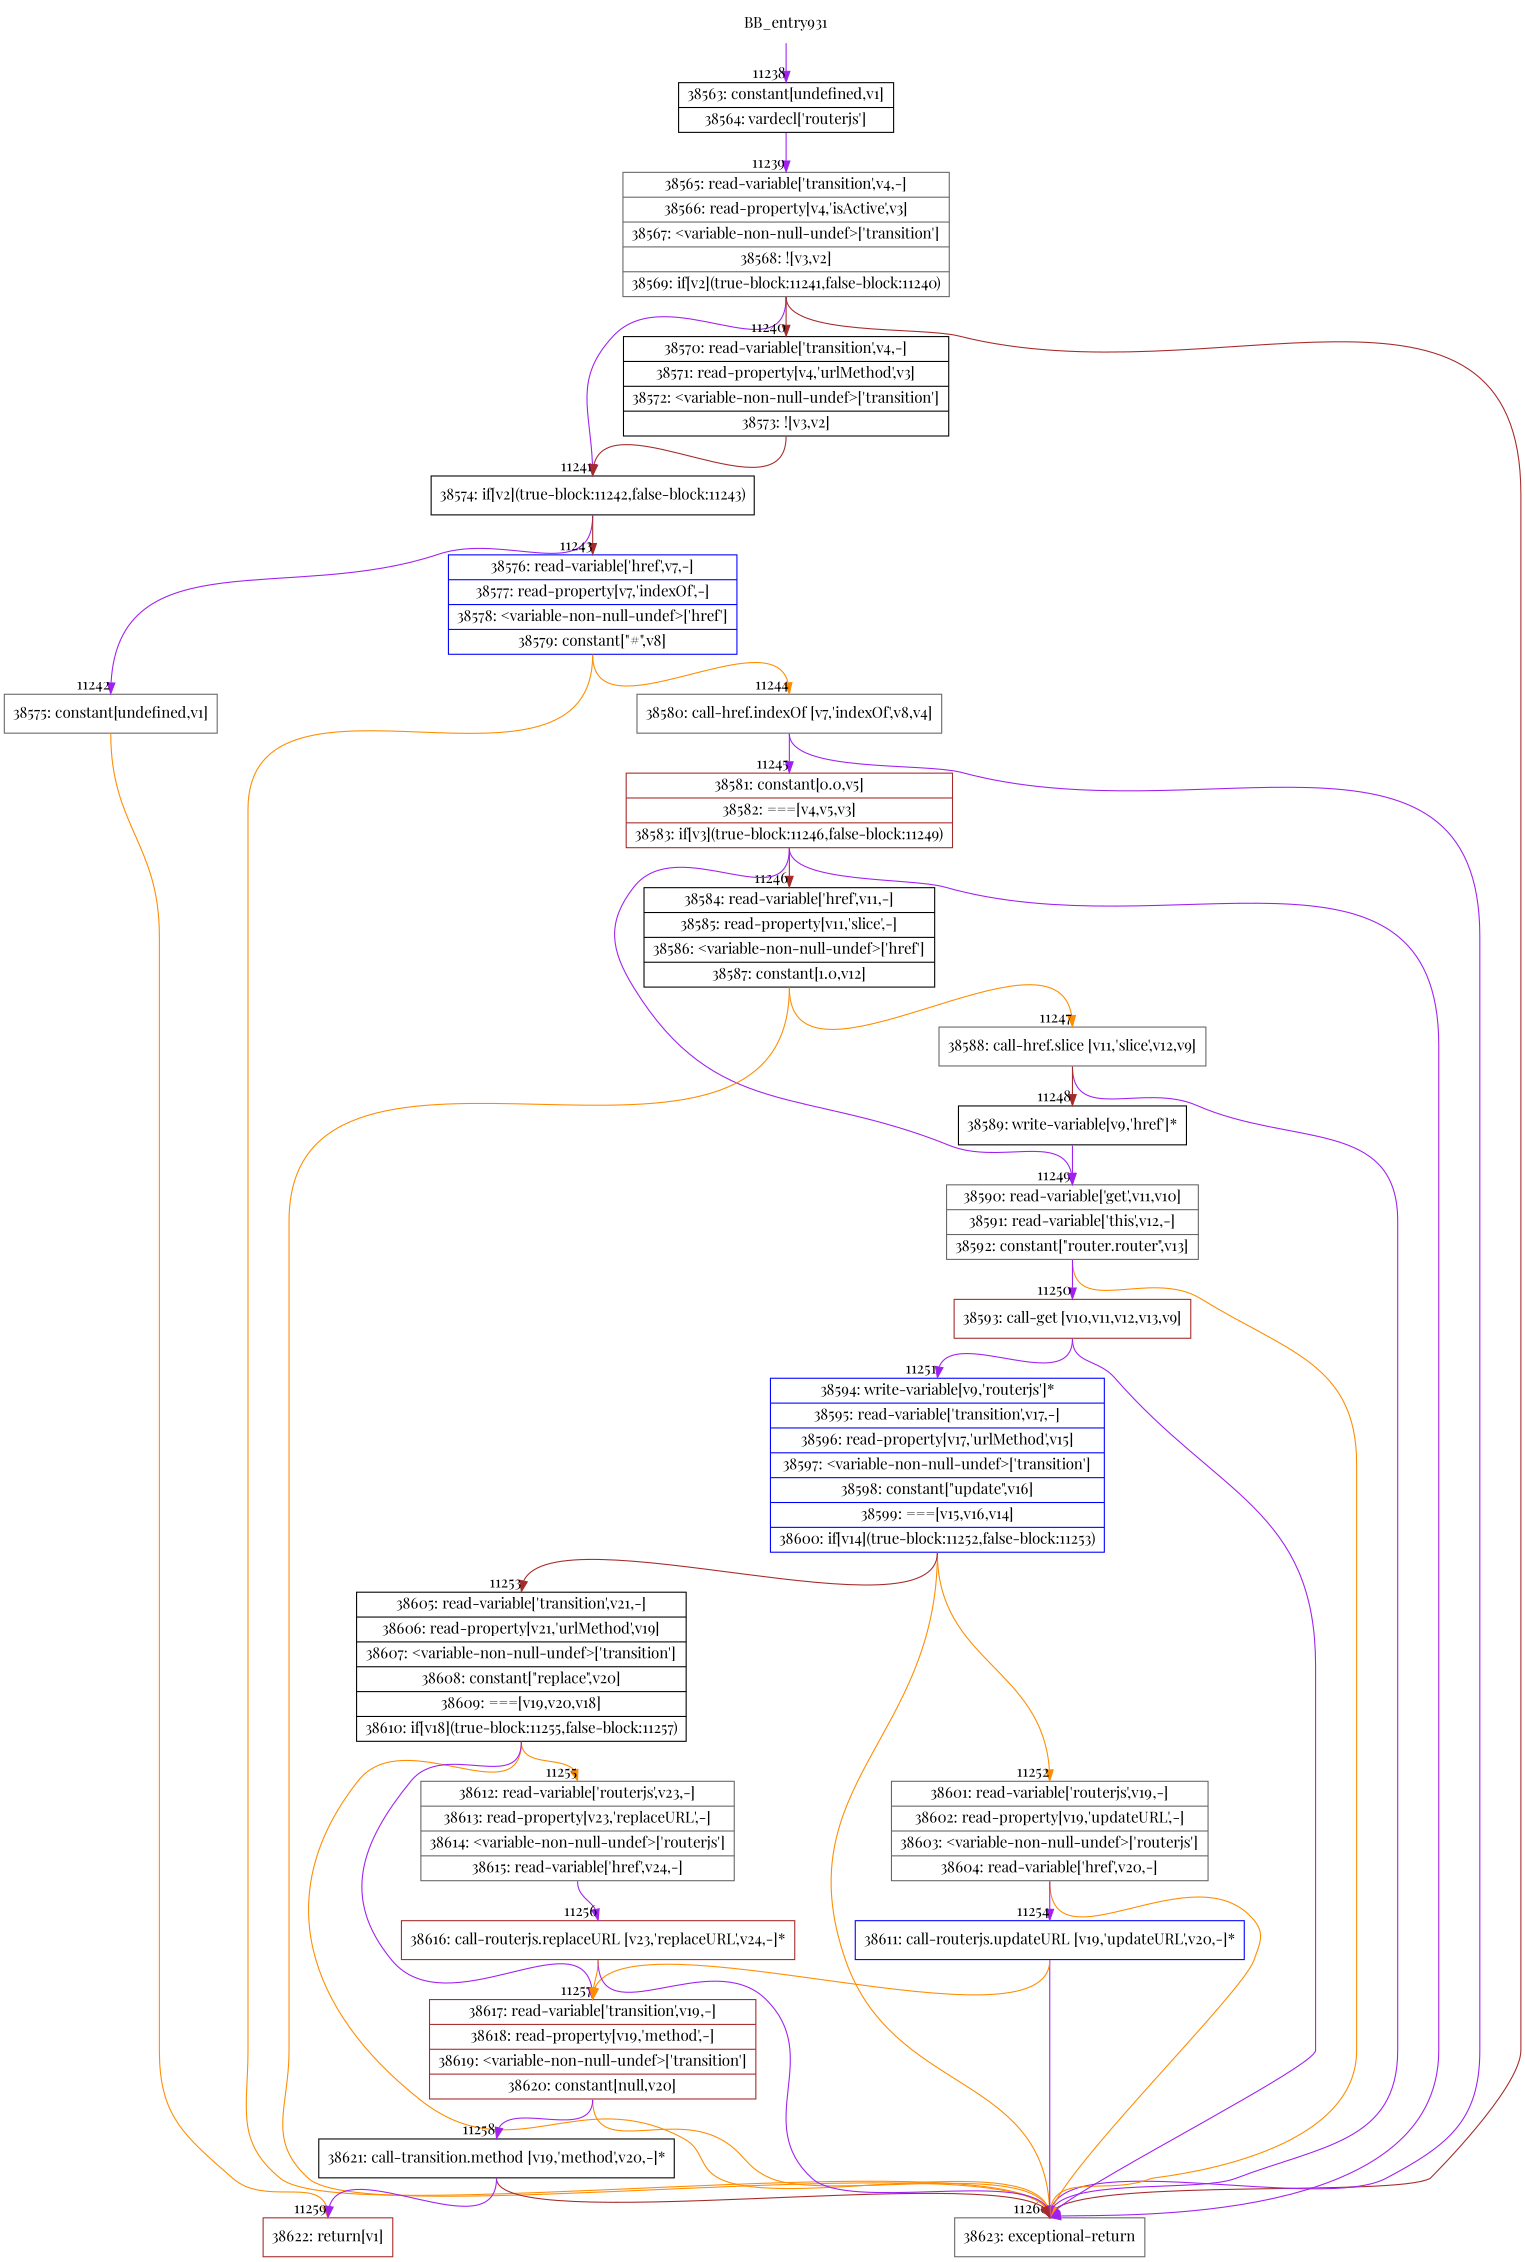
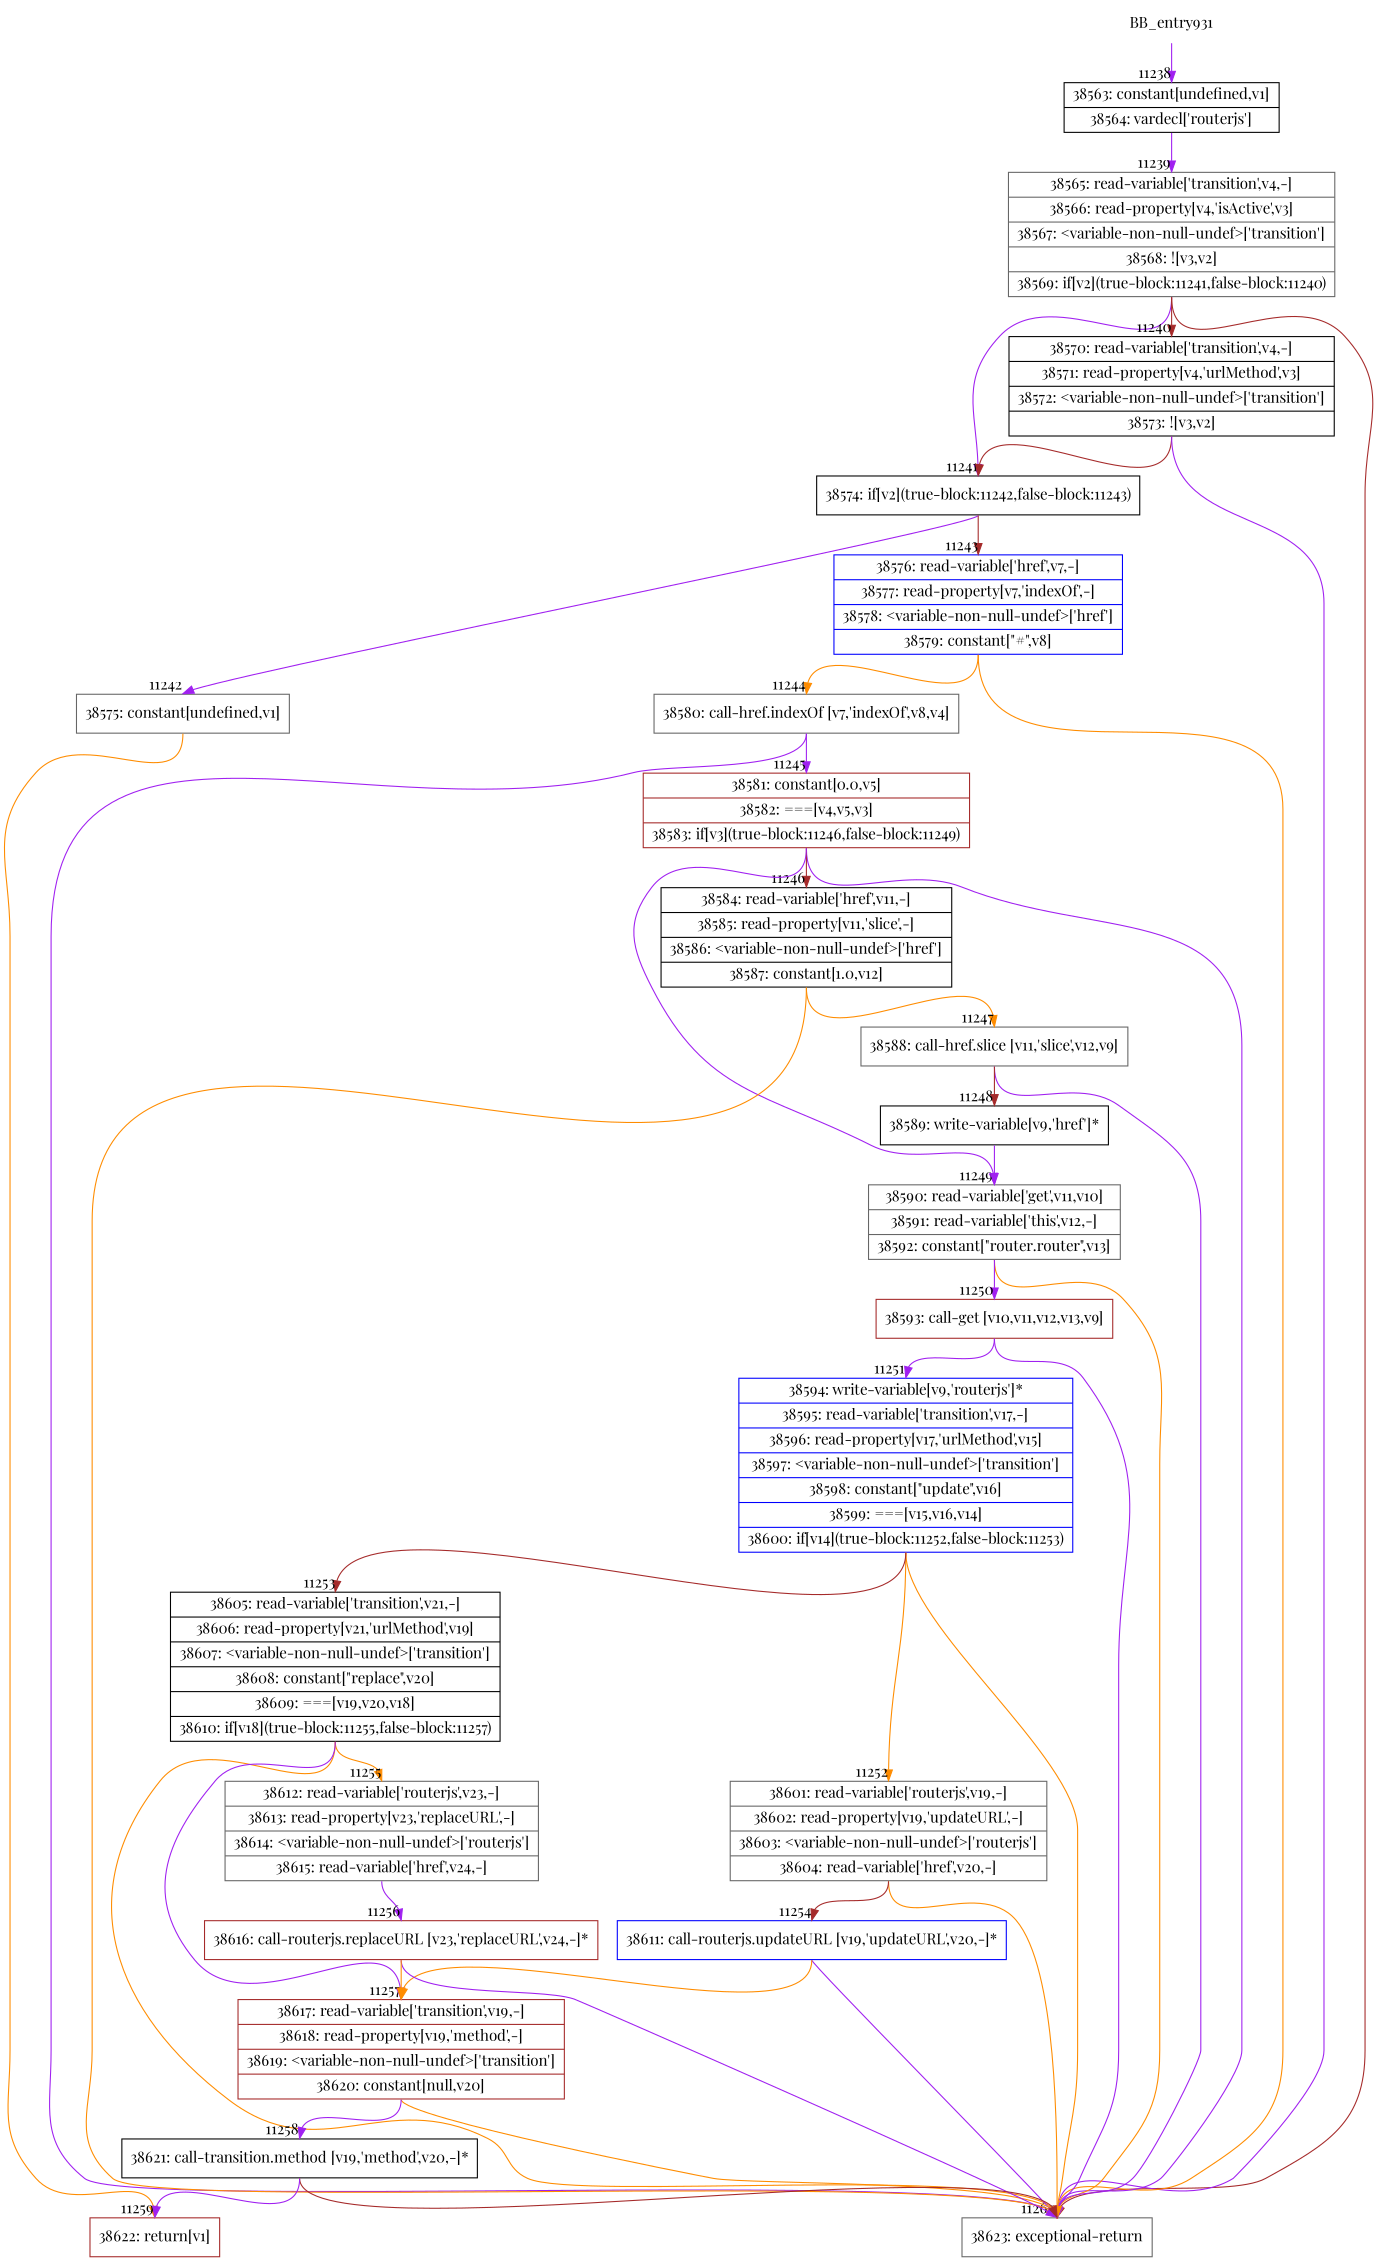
edge "38570: read-variable['transition',v4,-]" -> "38623: exceptional-return": added
edge "38601: read-variable['routerjs',v19,-]" -> "38611: call-routerjs.updateURL [v19,'updateURL',v20,-]*": color purple -> brown
